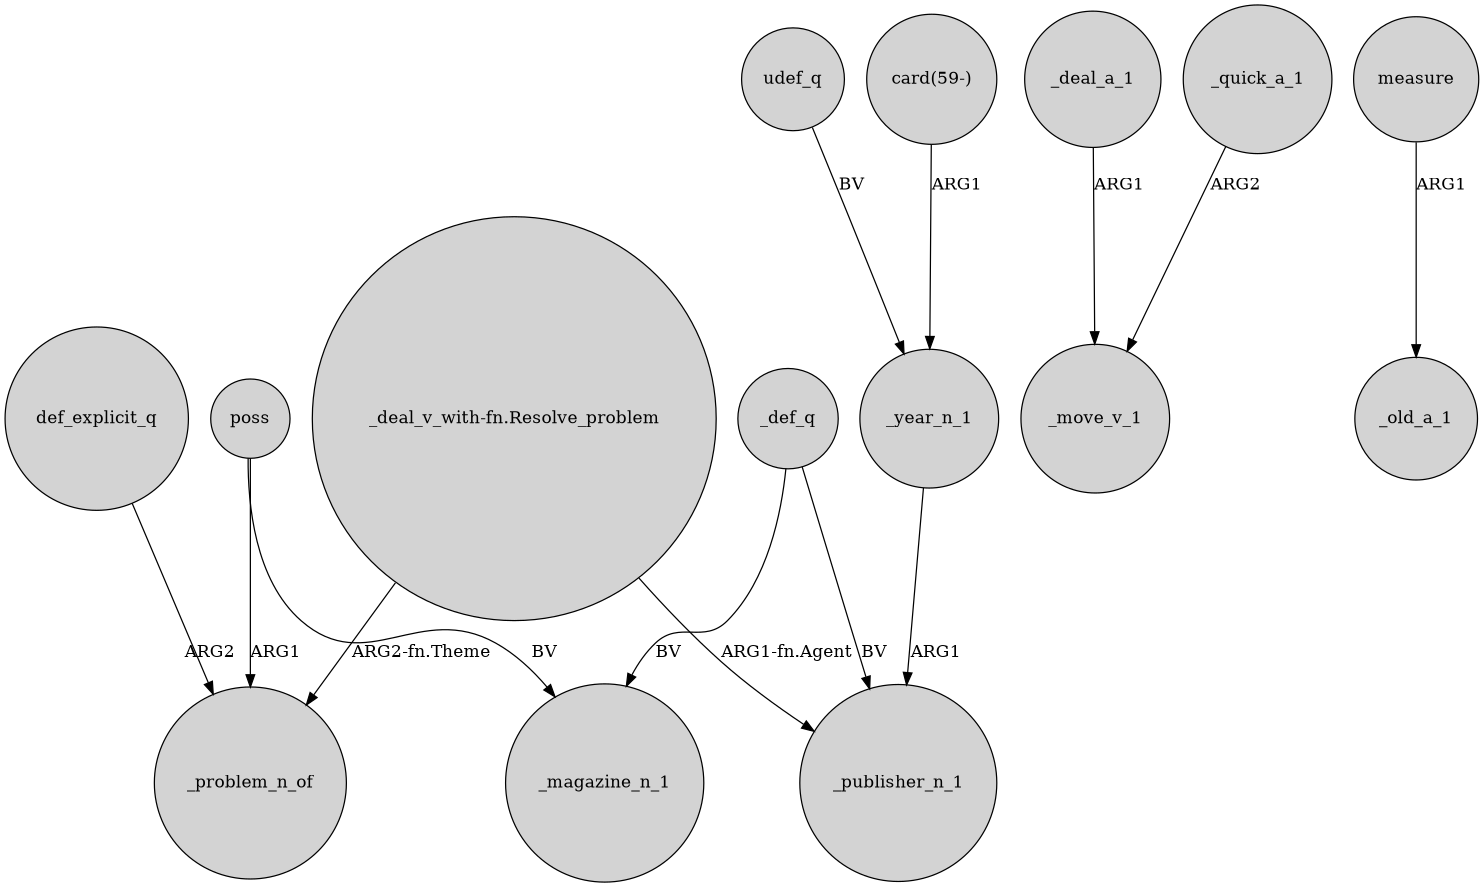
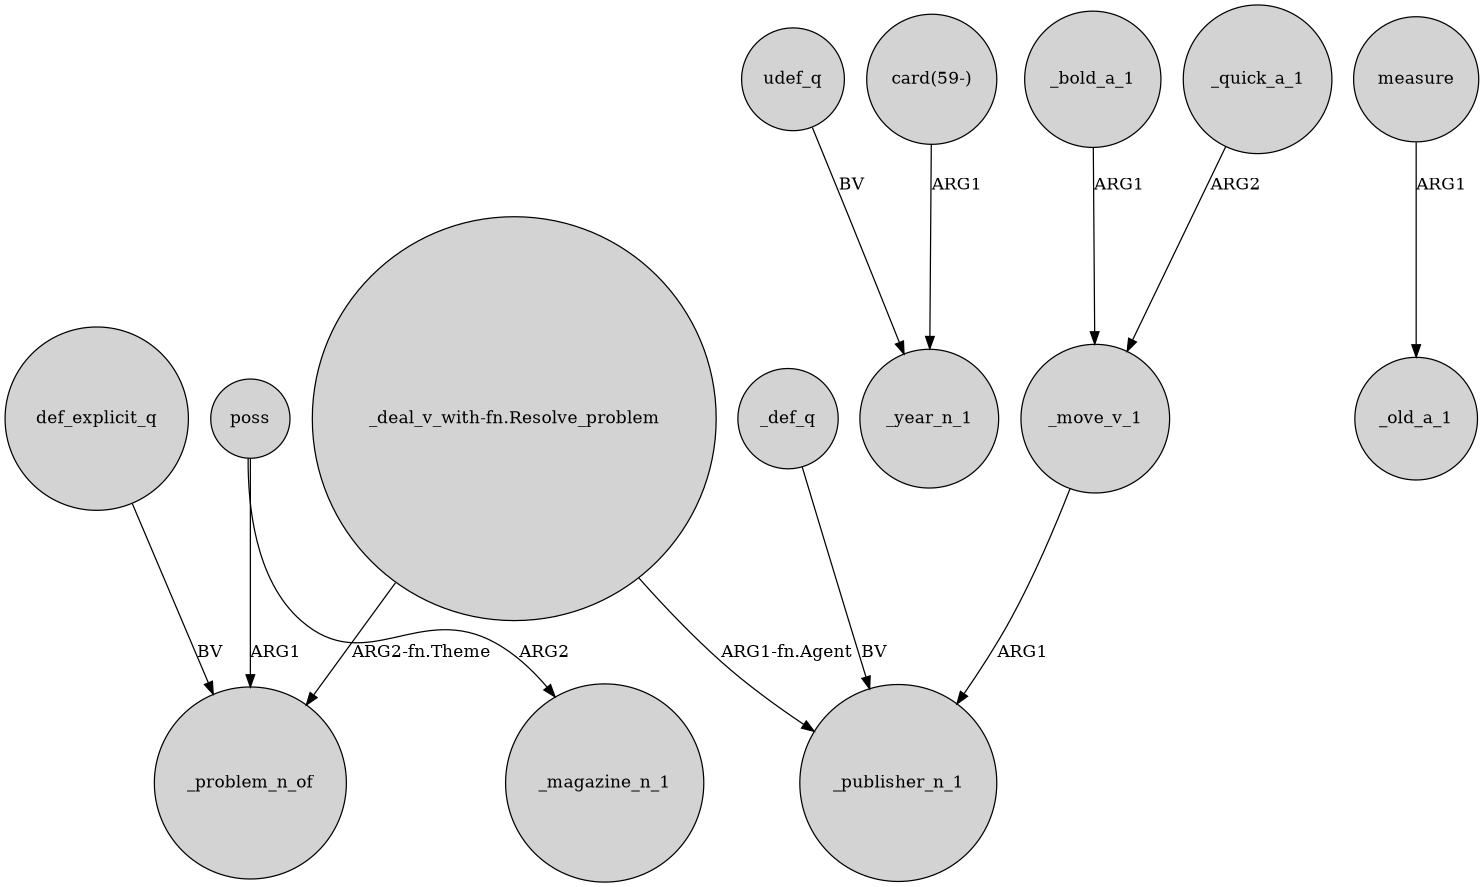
node "_deal_a_1": label "_deal_a_1" -> "_bold_a_1"
edge "_year_n_1" -> "_publisher_n_1": now "_move_v_1" -> "_publisher_n_1"
edge "_def_q" -> "_magazine_n_1": removed, label "BV"
edge "def_explicit_q" -> "_problem_n_of": label "ARG2" -> "BV"
edge "poss" -> "_magazine_n_1": label "BV" -> "ARG2"
